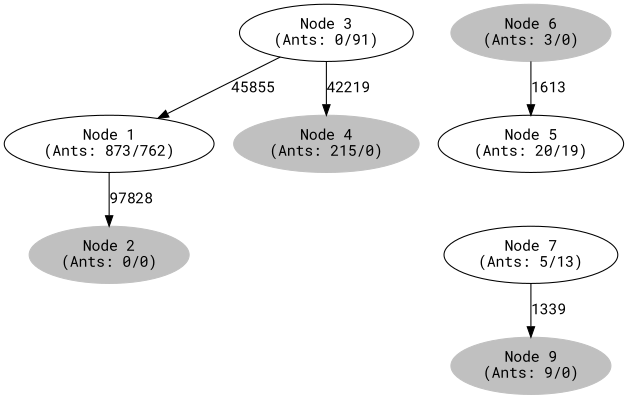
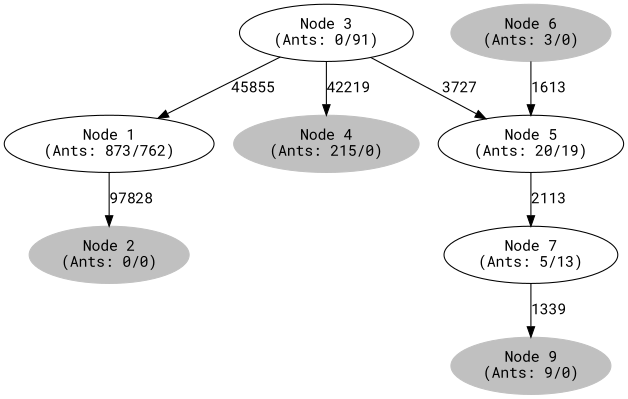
edge "Node 3 (Ants: 0/91)" -> "Node 5 (Ants: 20/19)": added, label "3727"
edge "Node 5 (Ants: 20/19)" -> "Node 7 (Ants: 5/13)": added, label "2113"
